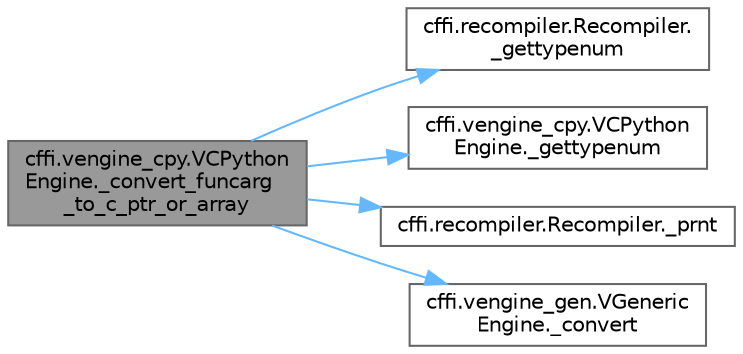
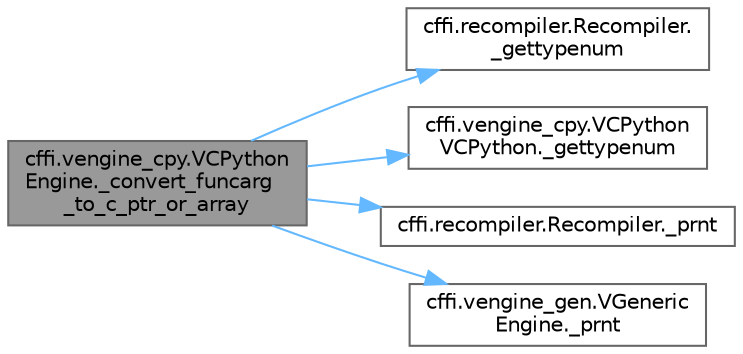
node "cffi.vengine_cpy.VCPython Engine._gettypenum": label "cffi.vengine_cpy.VCPython Engine._gettypenum" -> "cffi.vengine_cpy.VCPython VCPython._gettypenum"
node "cffi.vengine_gen.VGeneric Engine._convert": label "cffi.vengine_gen.VGeneric Engine._convert" -> "cffi.vengine_gen.VGeneric Engine._prnt"
